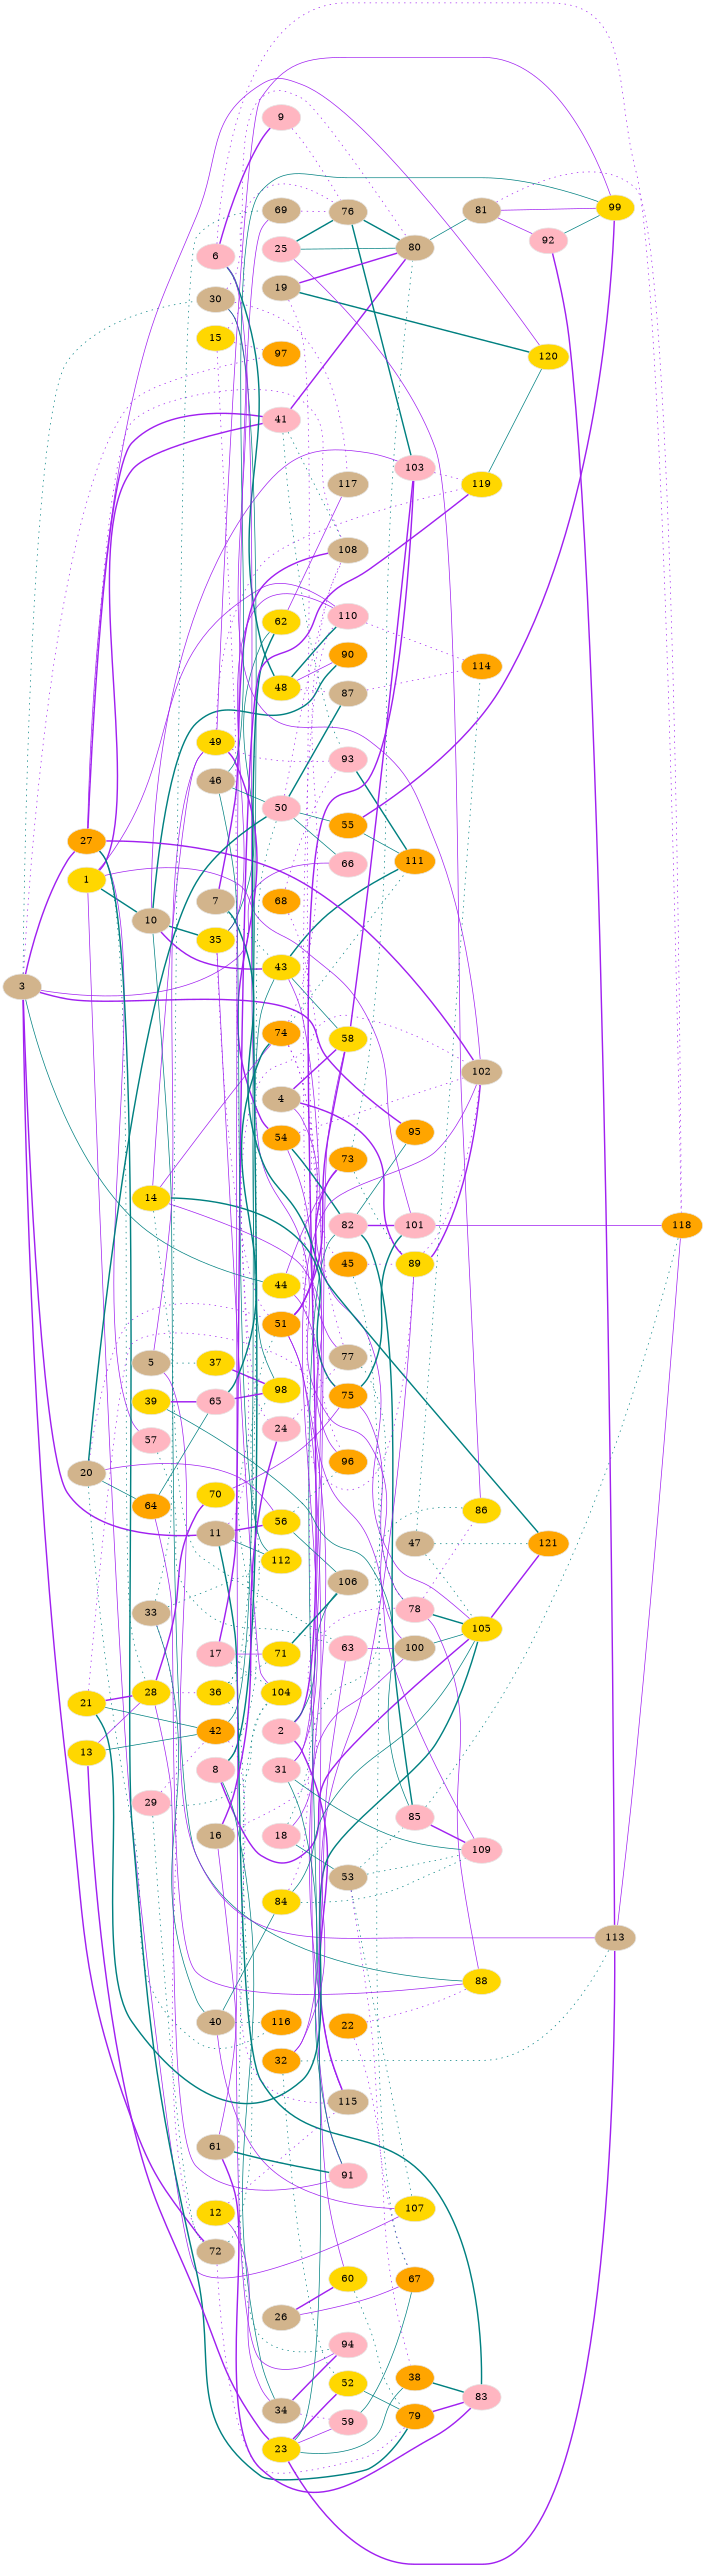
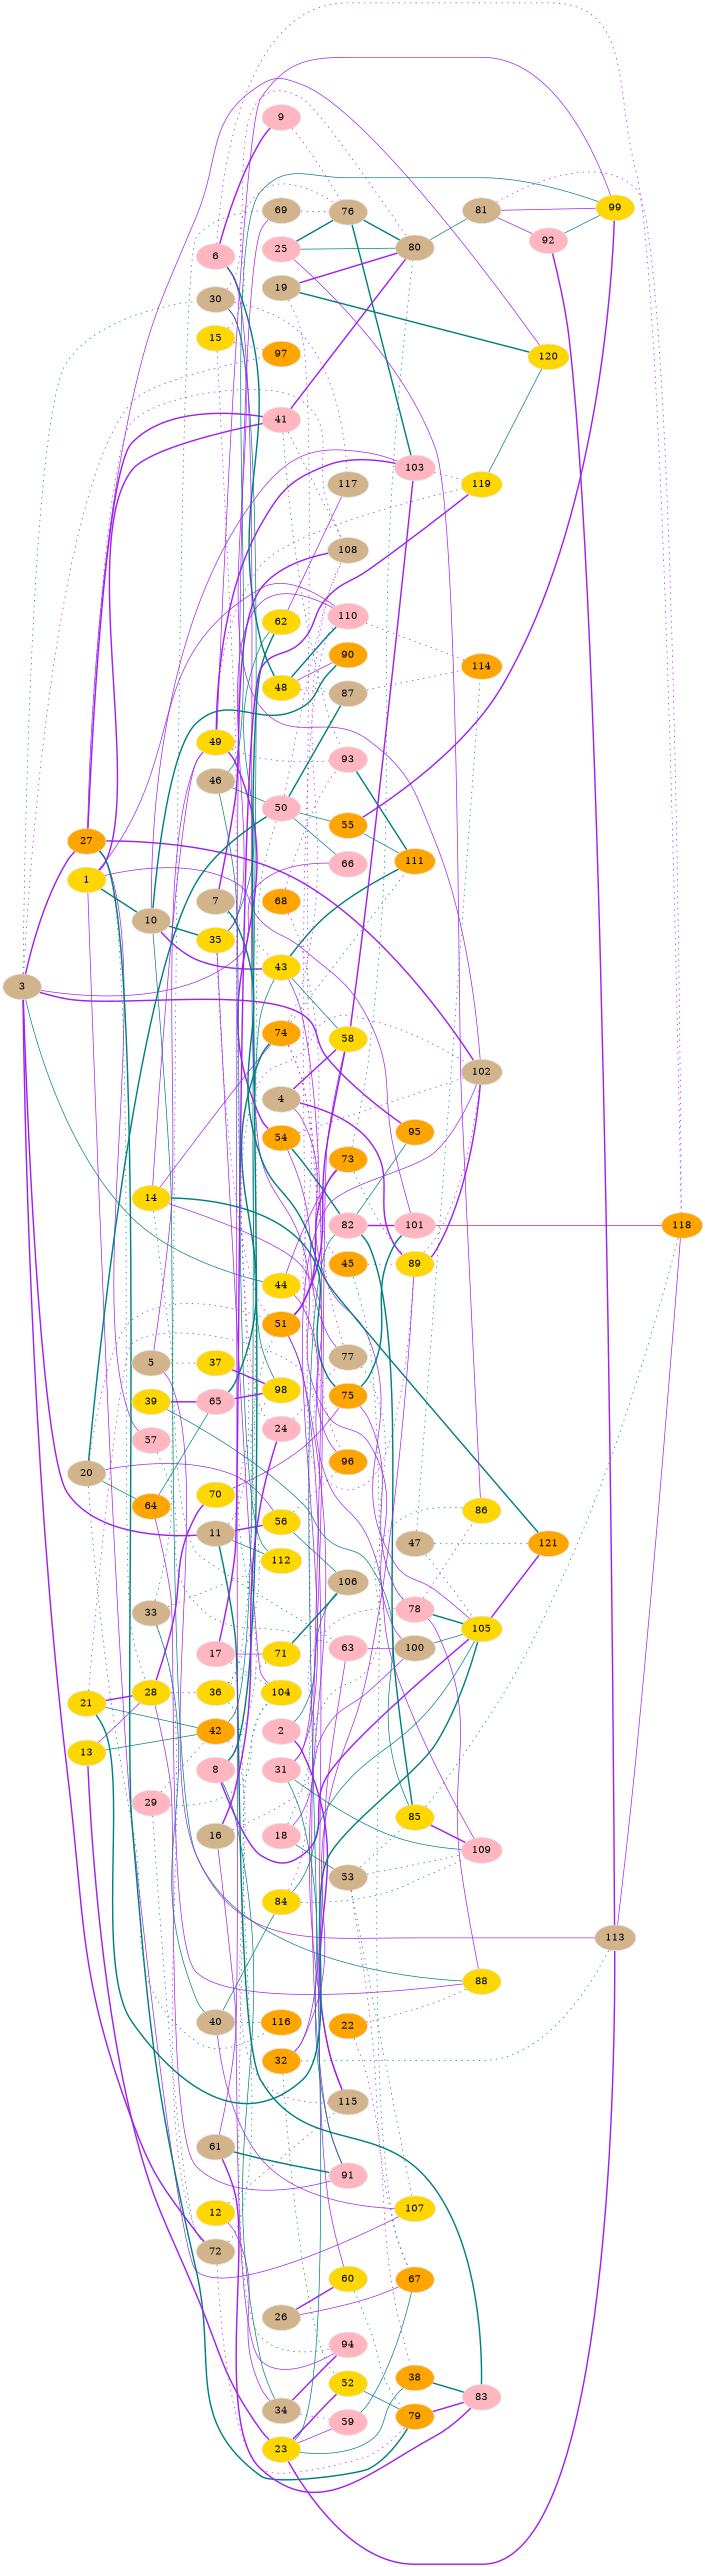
edge "103" -- "2": now "103" -- "49"
node "85": fillcolor lightpink -> gold
